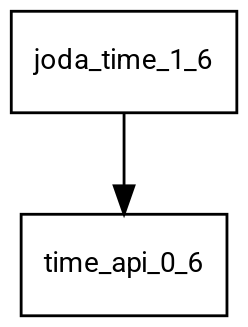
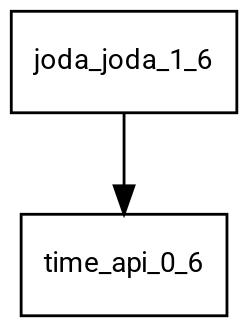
node "joda_time_1_6": label "joda_time_1_6" -> "joda_joda_1_6"
